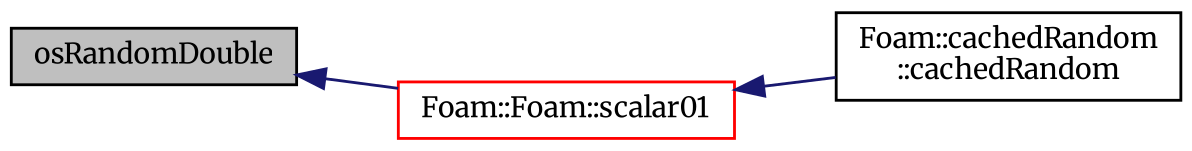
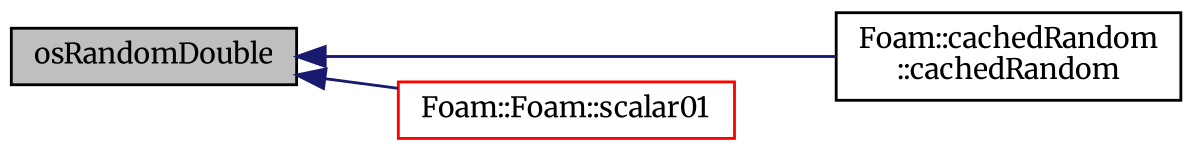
edge "Foam::cachedRandom ::cachedRandom" -> "Foam::Foam::scalar01": now "Foam::cachedRandom ::cachedRandom" -> "osRandomDouble"
